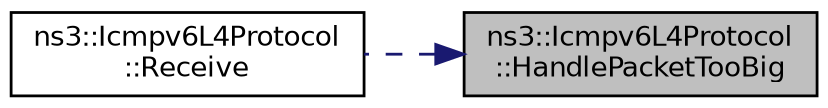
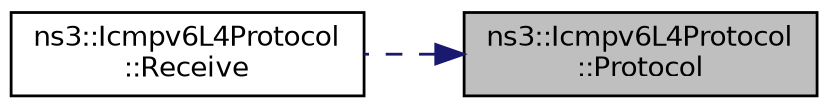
node "ns3::Icmpv6L4Protocol ::HandlePacketTooBig": label "ns3::Icmpv6L4Protocol ::HandlePacketTooBig" -> "ns3::Icmpv6L4Protocol ::Protocol"
